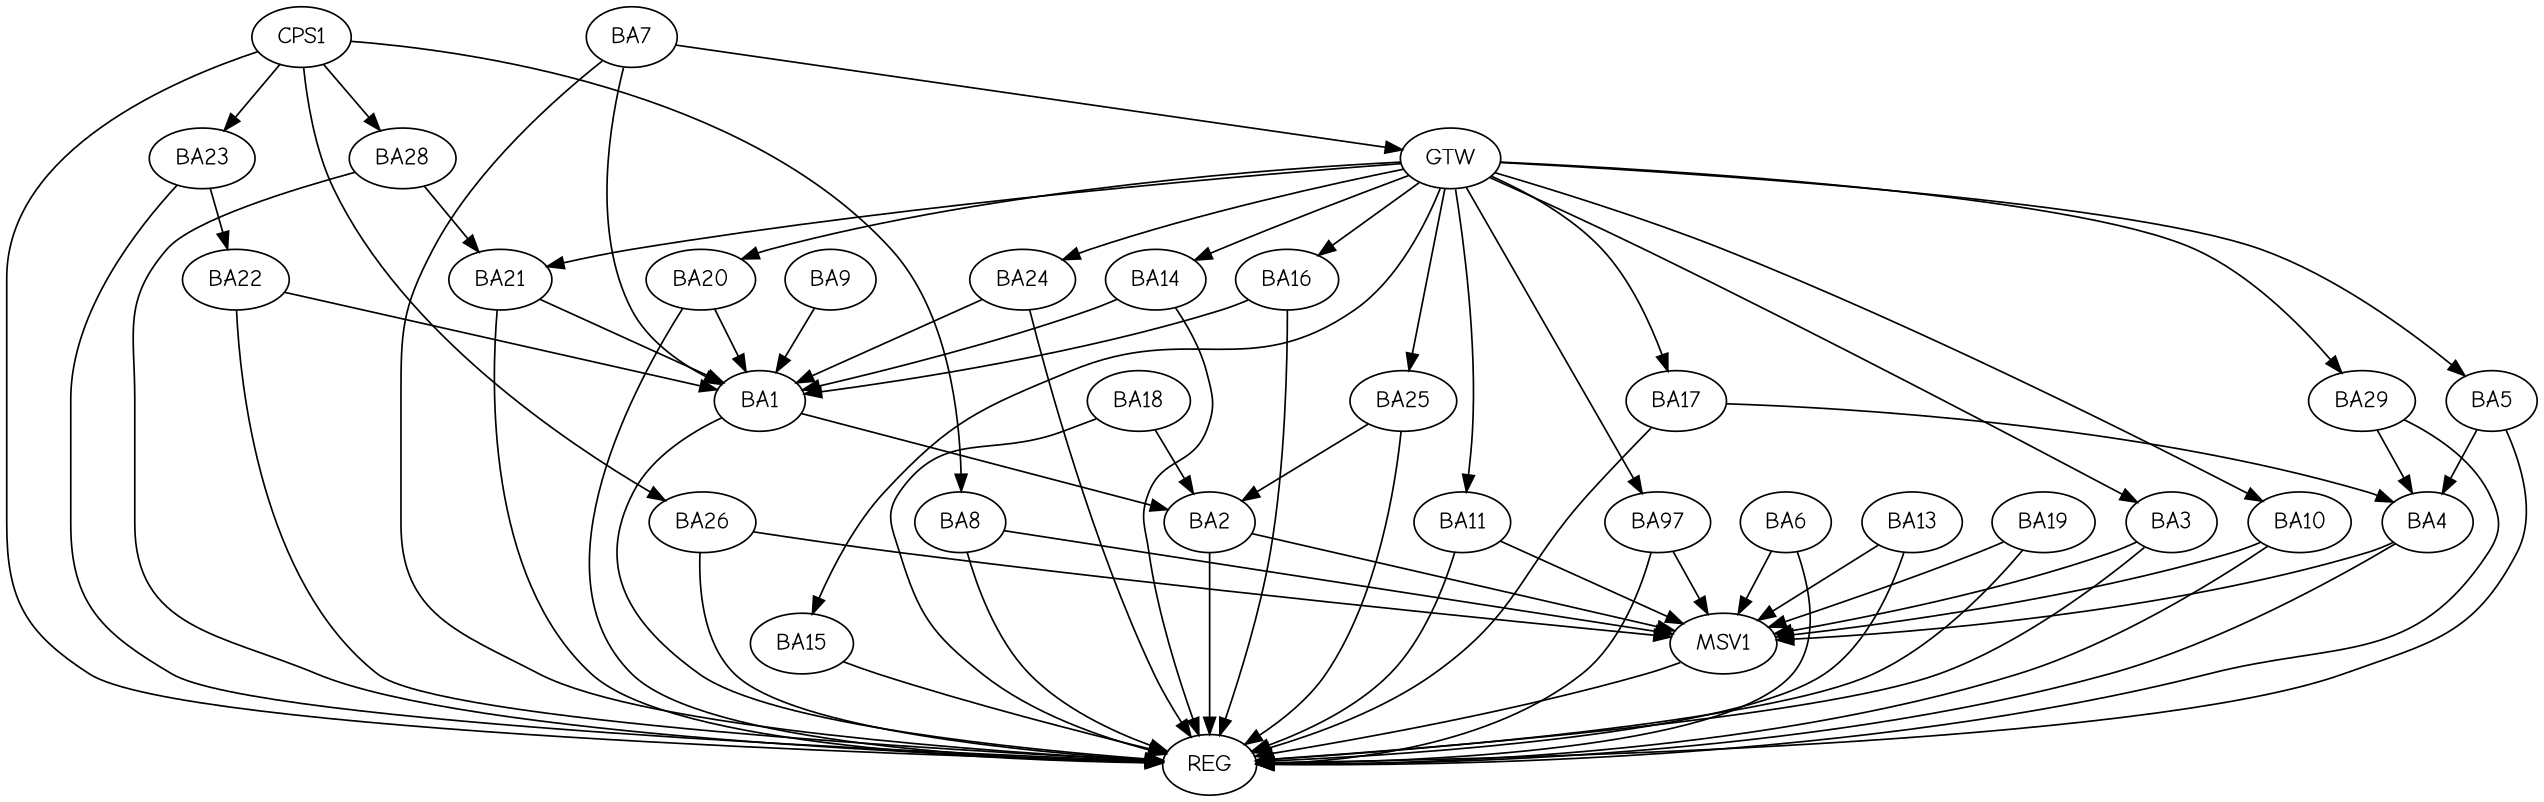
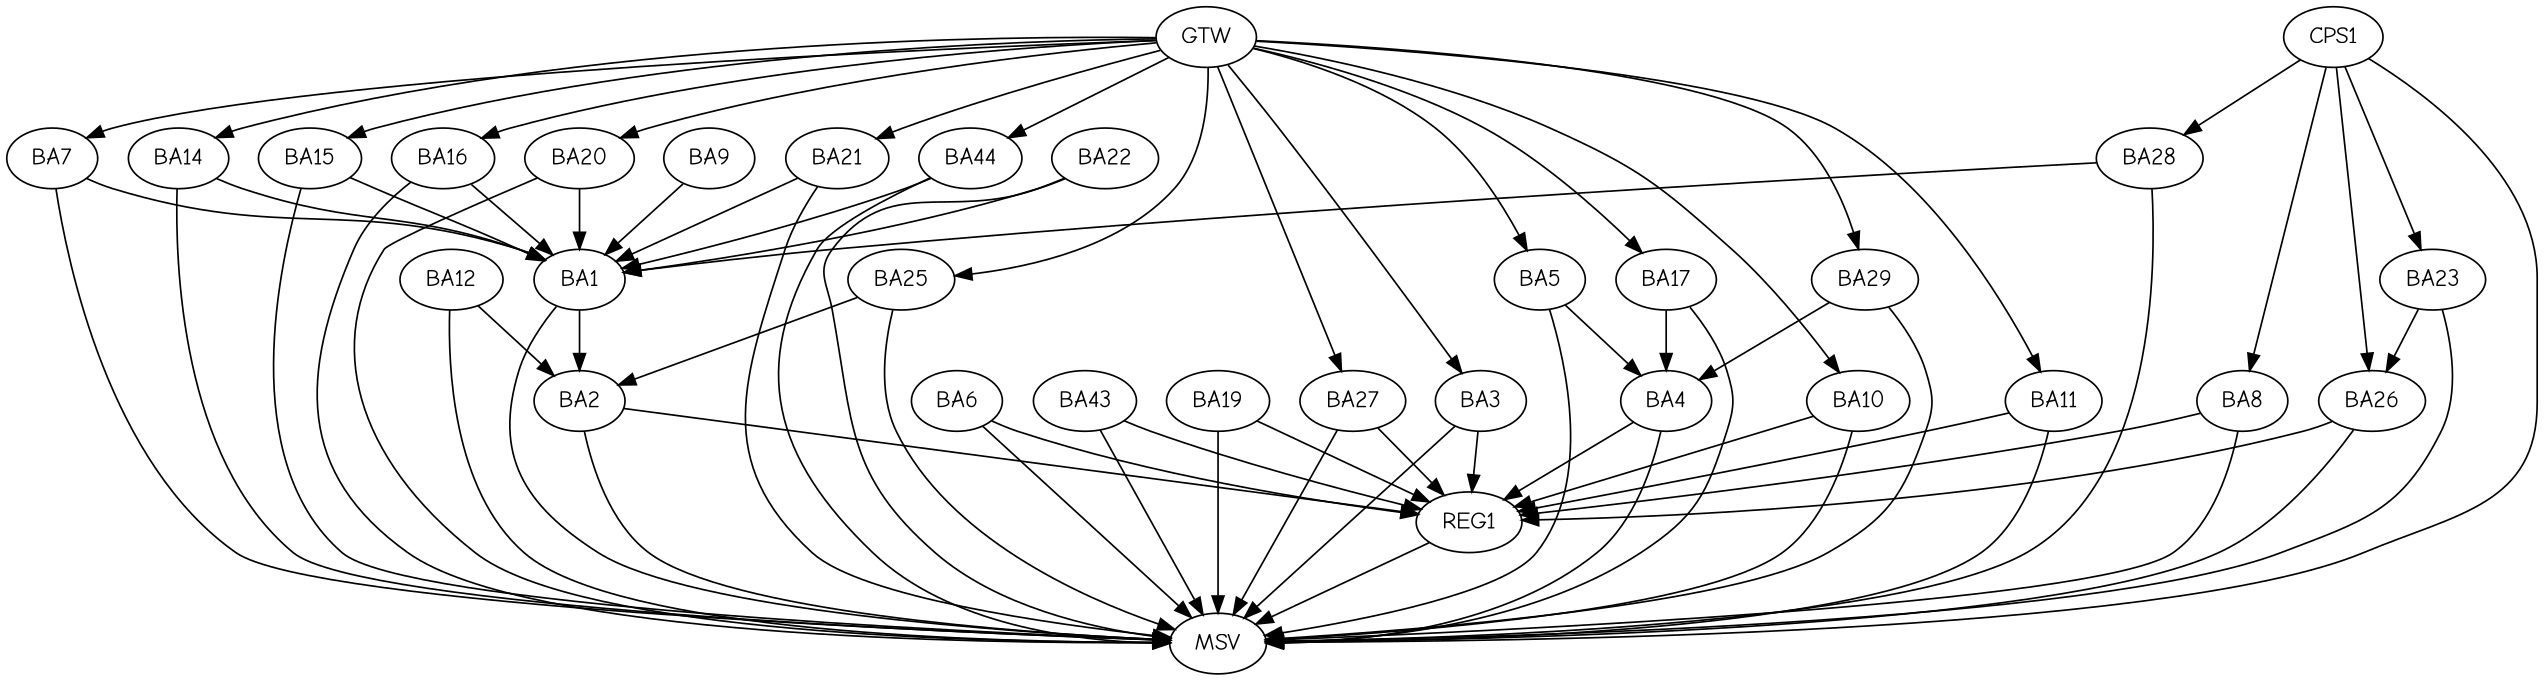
edge "BA7" -> "GTW": reversed
edge "BA23" -> "BA22": now "BA23" -> "BA26"
edge "BA28" -> "BA21": now "BA28" -> "BA1"
edge "BA15" -> "BA1": added
node "BA24": label "BA24" -> "BA44"
node "BA18": label "BA18" -> "BA12"
node "BA97": label "BA97" -> "BA27"
node "BA13": label "BA13" -> "BA43"
node "MSV1": label "MSV1" -> "REG1"
node "REG": label "REG" -> "MSV"
